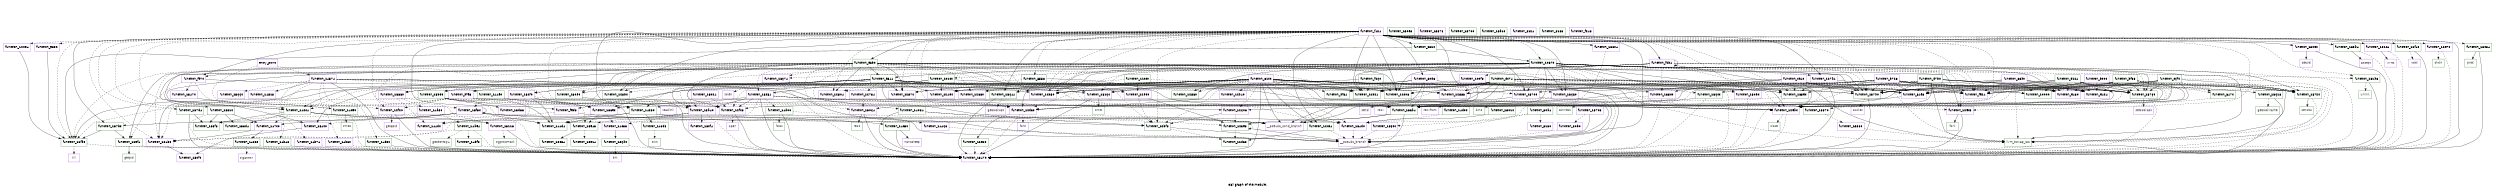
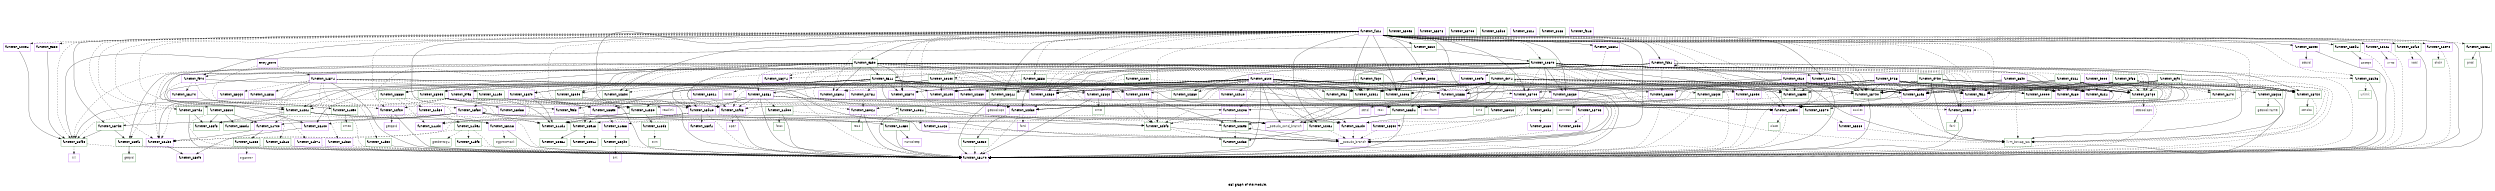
edge "function_11cc0" -> "function_129d0": now "function_81cc" -> "function_129d0"
node "function_133a0": color purple -> darkgreen
node "function_14d0c": removed
